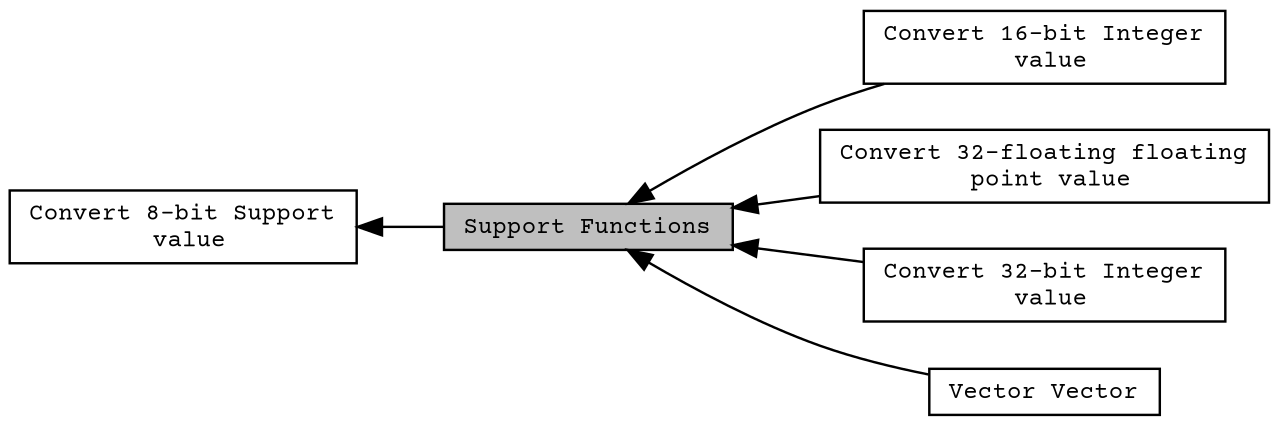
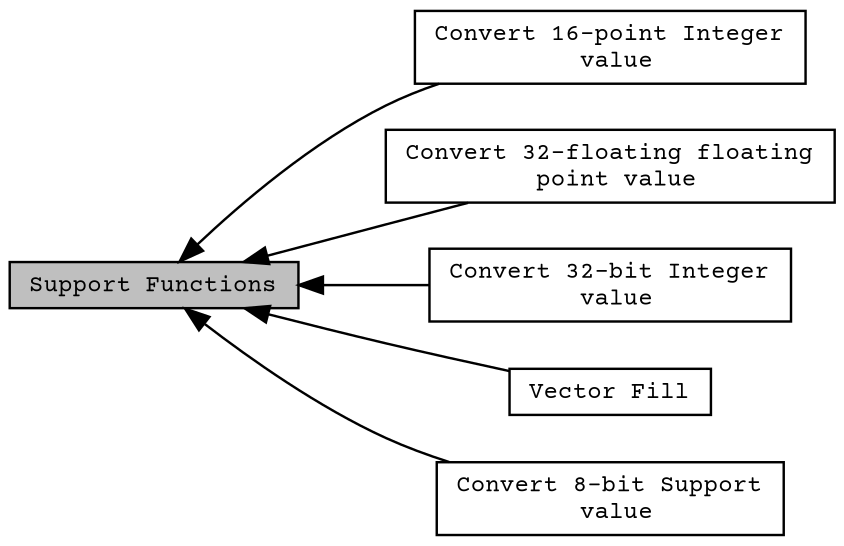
node "Convert 16-bit Integer value": label "Convert 16-bit Integer value" -> "Convert 16-point Integer value"
edge "Support Functions" -> "Convert 8-bit Support value": reversed
node "Vector Vector": label "Vector Vector" -> "Vector Fill"
